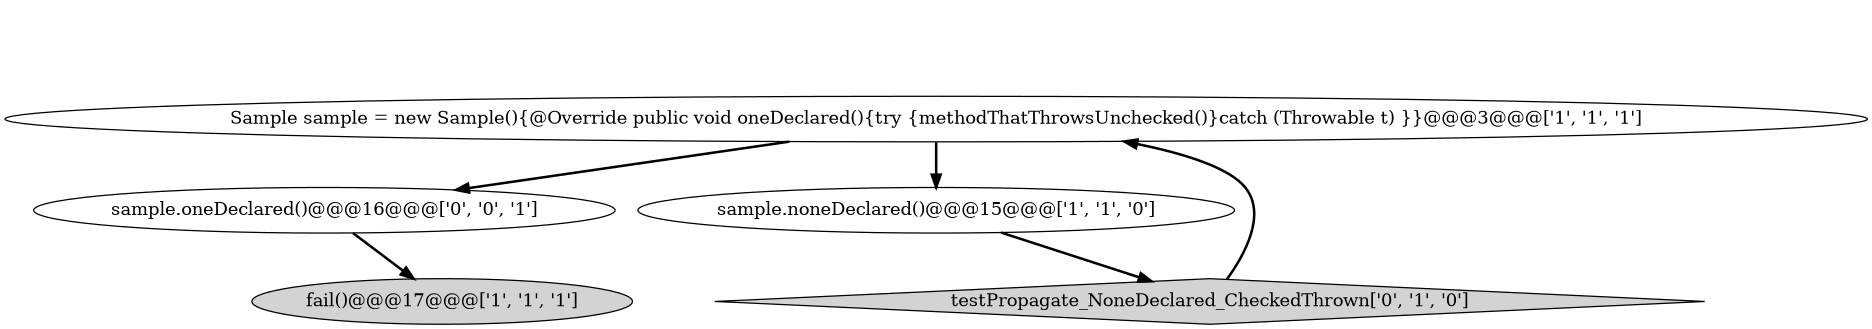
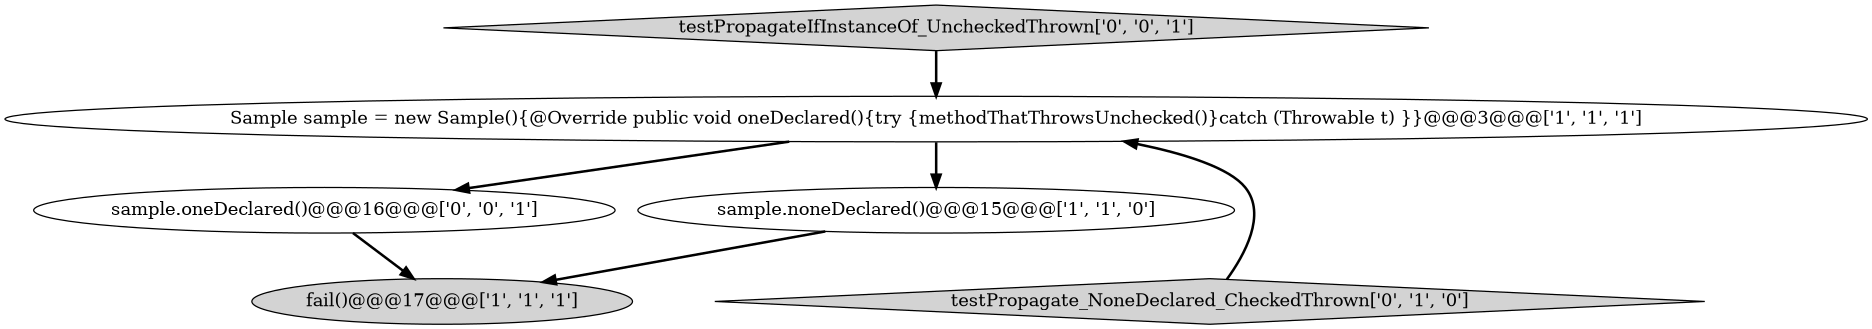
node "testPropagateIfInstanceOf_UncheckedThrown['0', '0', '1']": added
edge "sample.noneDeclared()@@@15@@@['1', '1', '0']" -> "testPropagate_NoneDeclared_CheckedThrown['0', '1', '0']": now "sample.noneDeclared()@@@15@@@['1', '1', '0']" -> "fail()@@@17@@@['1', '1', '1']"
